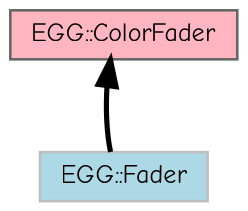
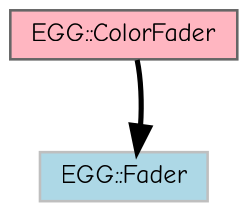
edge "EGG::Fader" -> "EGG::ColorFader": reversed
